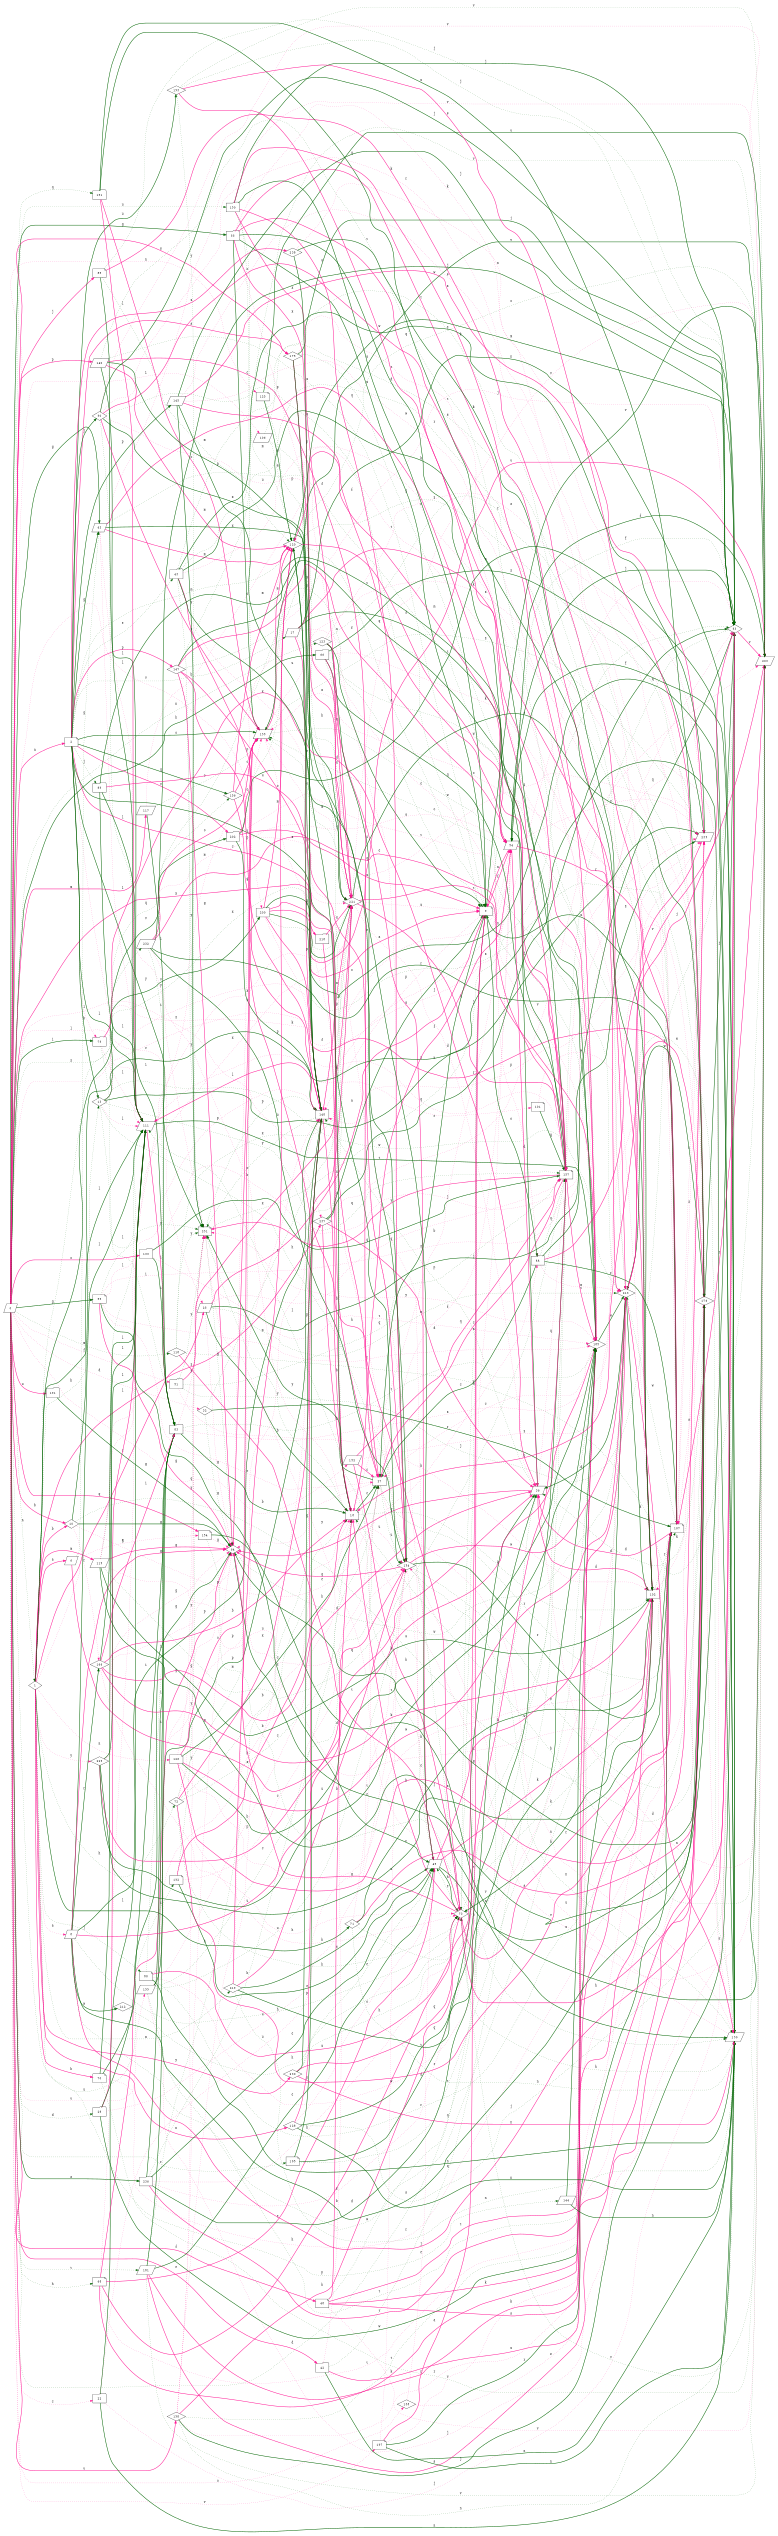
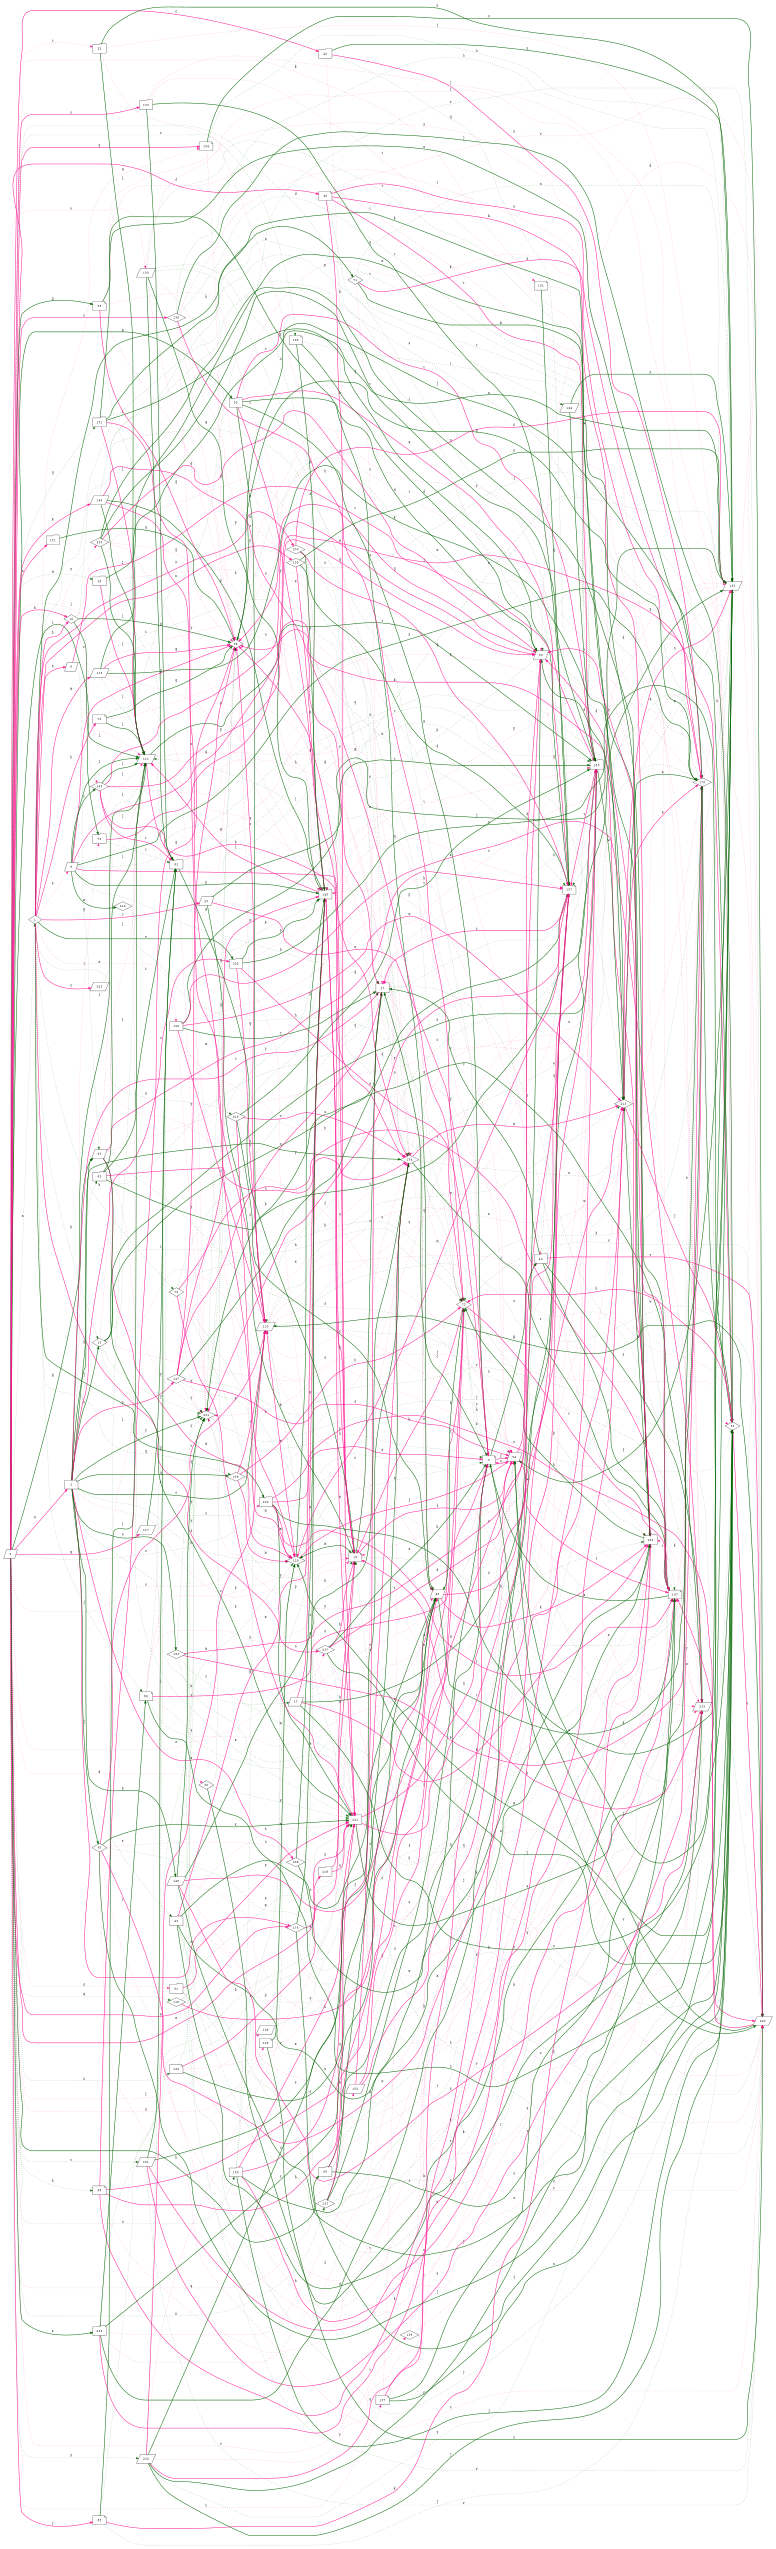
edge "151" -> "102": added, label "k"
node "221": shape diamond -> folder
node "223": added
edge "2" -> "25": now "2" -> "18"
edge "13" -> "213": removed, label "w"
node "231": shape note -> diamond
node "185": shape diamond -> folder
edge "0" -> "139": added, label "o"
edge "200" -> "239": added, label "z"
edge "28" -> "83": style bold -> dotted
edge "236" -> "83": now "236" -> "86"
